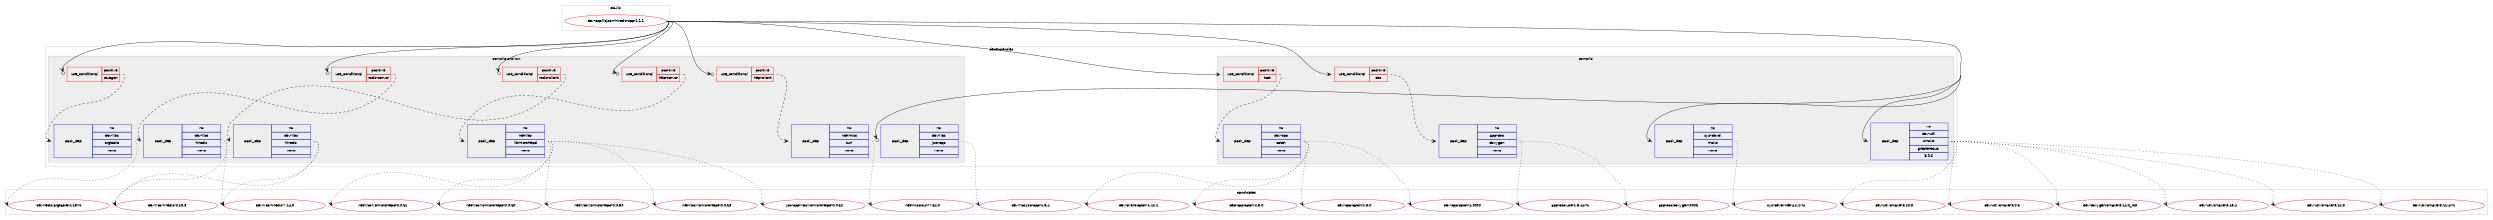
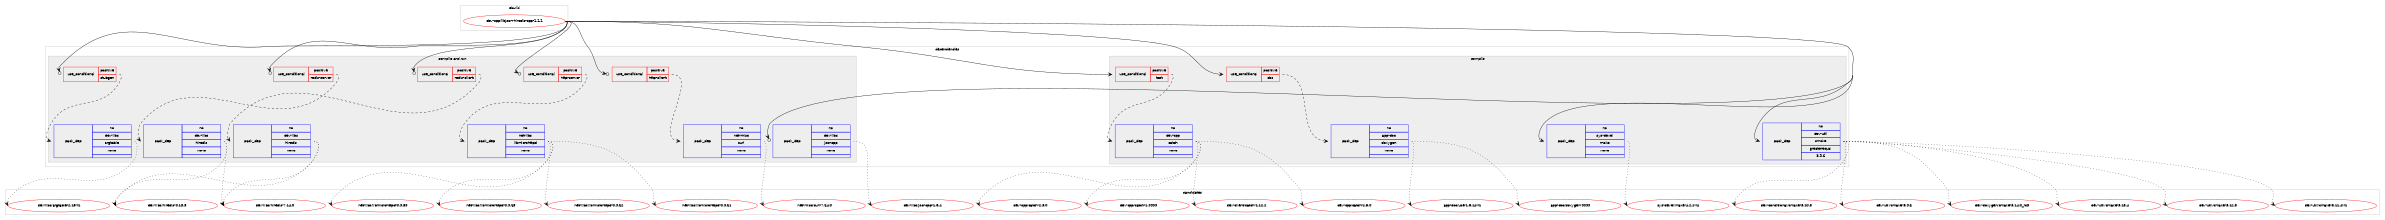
node "dev-redis/argtable-2.13-r1": label "dev-redis/argtable-2.13-r1" -> "dev-libs/argtable-2.13-r1"
node "net-libs/libmicrohttpd-0.9.60": removed
node "jsoncpp-libs/libmicrohttpd-0.9.62": label "jsoncpp-libs/libmicrohttpd-0.9.62" -> "net-libs/libmicrohttpd-0.9.62"
node "dep-cpp/catch-2.5.0": label "dep-cpp/catch-2.5.0" -> "dev-cpp/catch-2.5.0"
node "app-doc/doxygen-9996": label "app-doc/doxygen-9996" -> "app-doc/doxygen-9999"
node "sys-devel/net-4.2.1-r4": label "sys-devel/net-4.2.1-r4" -> "sys-devel/make-4.2.1-r4"
node "dev-util/cmake-3.10.3": label "dev-util/cmake-3.10.3" -> "dev-conditional/cmake-3.10.3"
